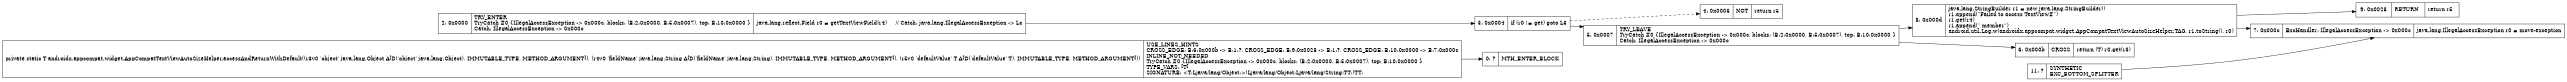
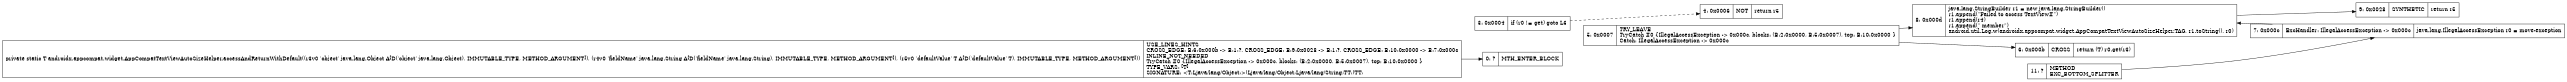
node "9: 0x0028": text "RETURN" -> "SYNTHETIC"
node "8: 0x000d": text "r1.get(r4)" -> "r1.append(r4)"
node "2: 0x0000": removed
edge "3: 0x0004" -> "5: 0x0007": removed
edge "8: 0x000d" -> "7: 0x000c": reversed
node "11: ?": text "SYNTHETIC" -> "METHOD"
